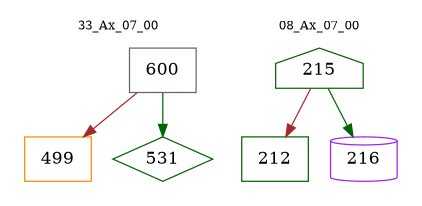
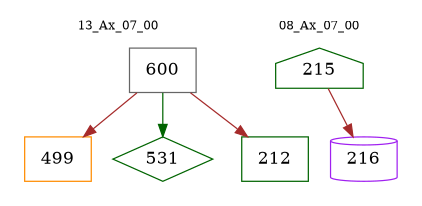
cluster "33_Ax_07_00": label "33_Ax_07_00" -> "13_Ax_07_00"
edge "215" -> "212": now "600" -> "212"
edge "215" -> "216": color darkgreen -> brown
